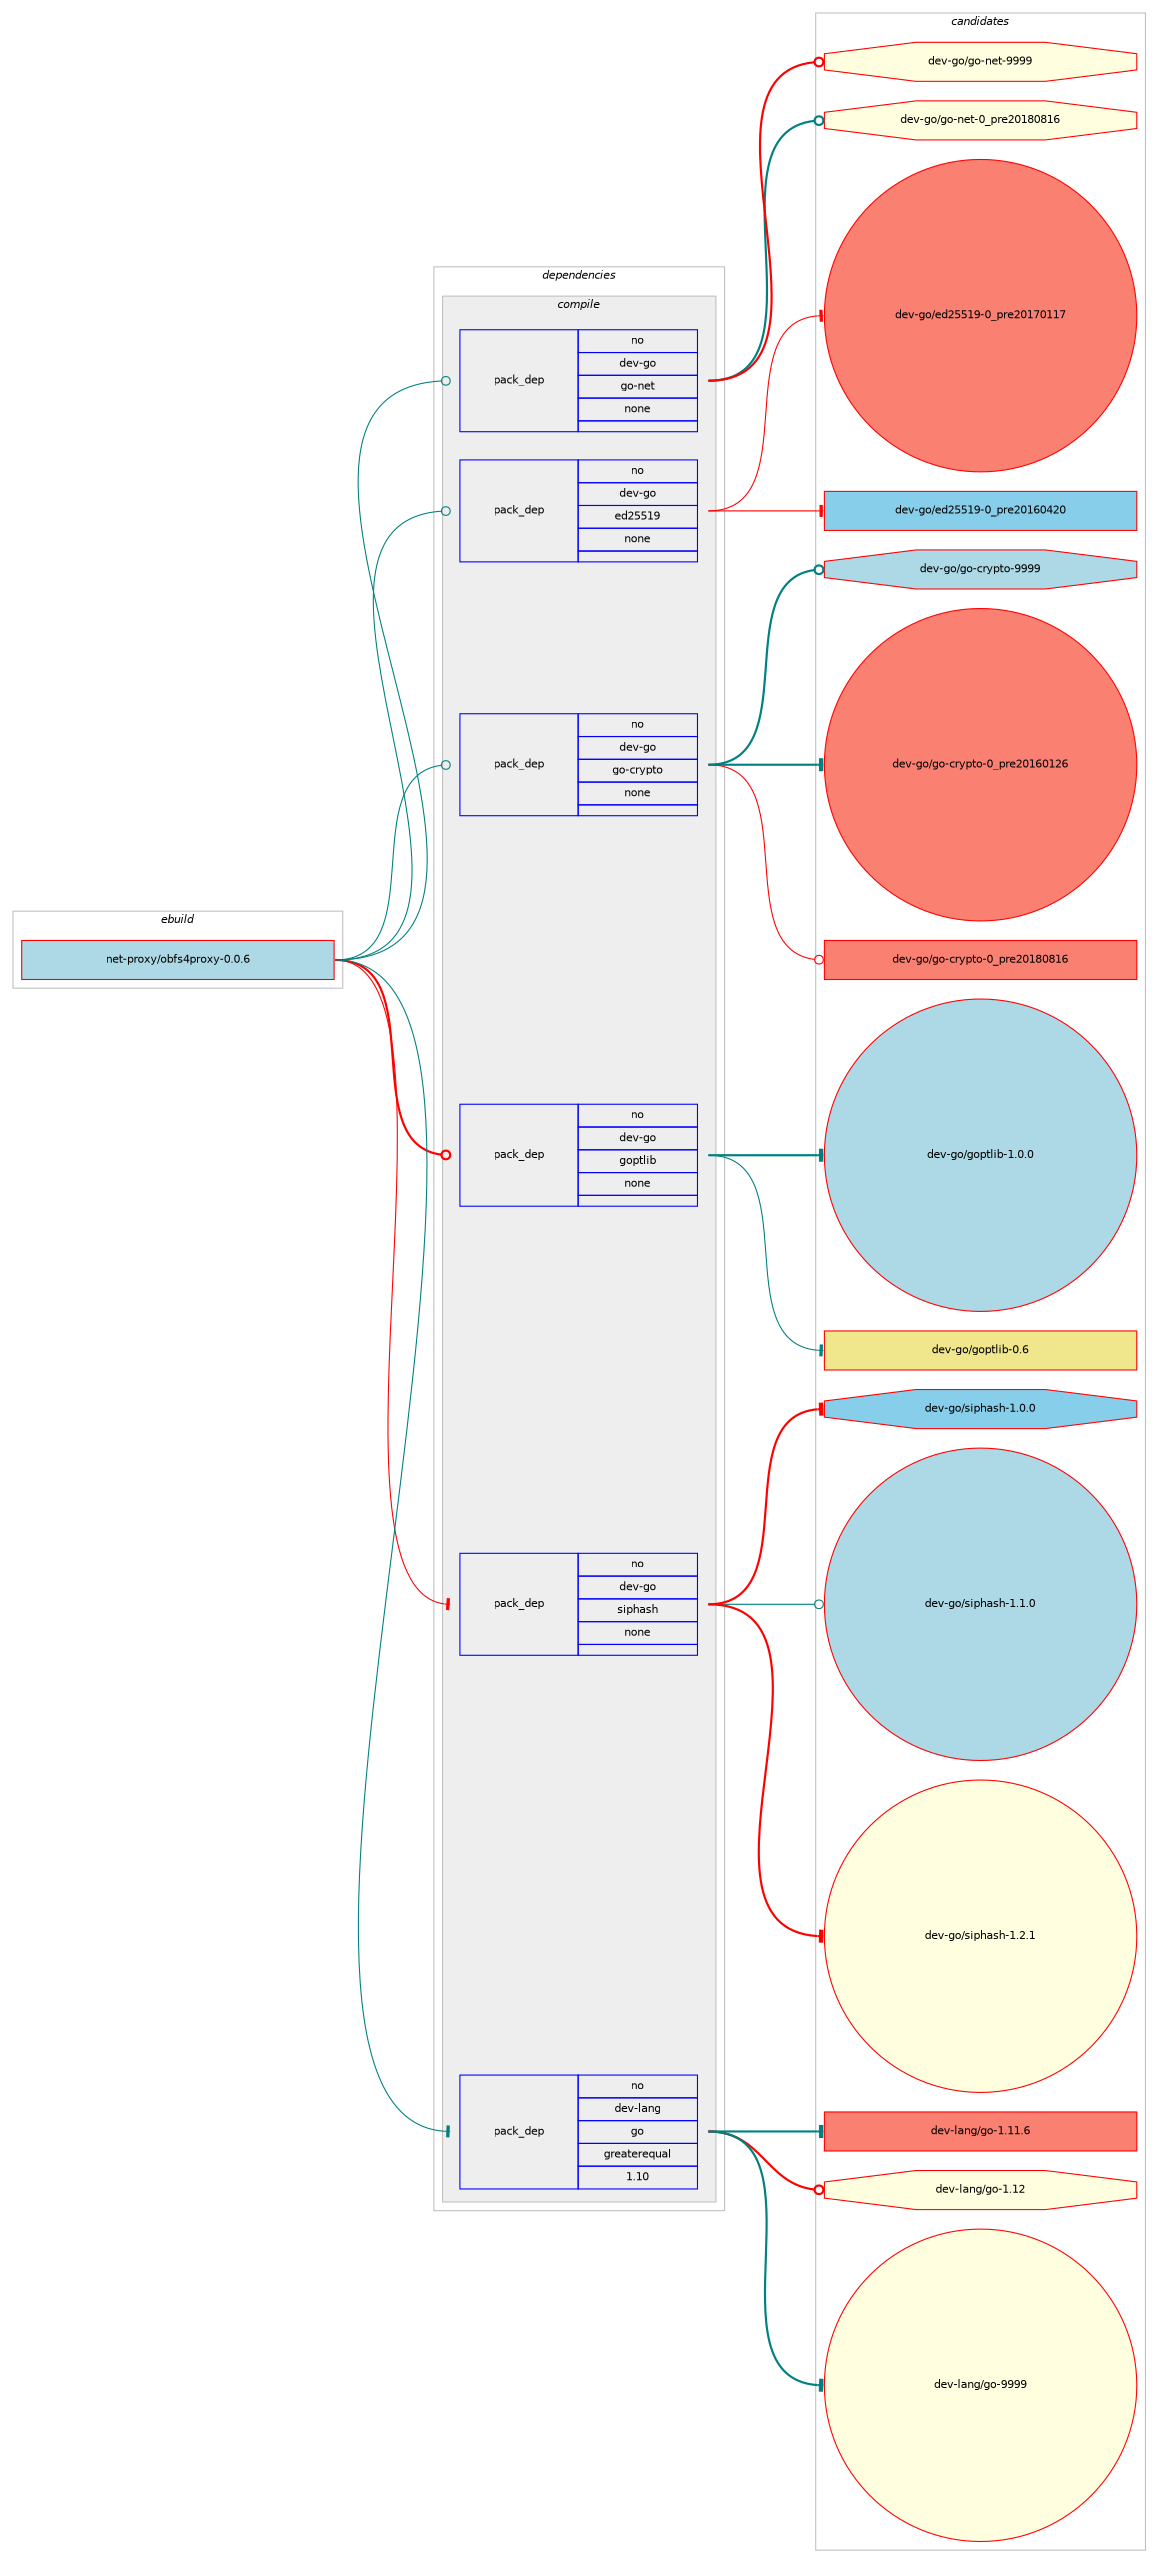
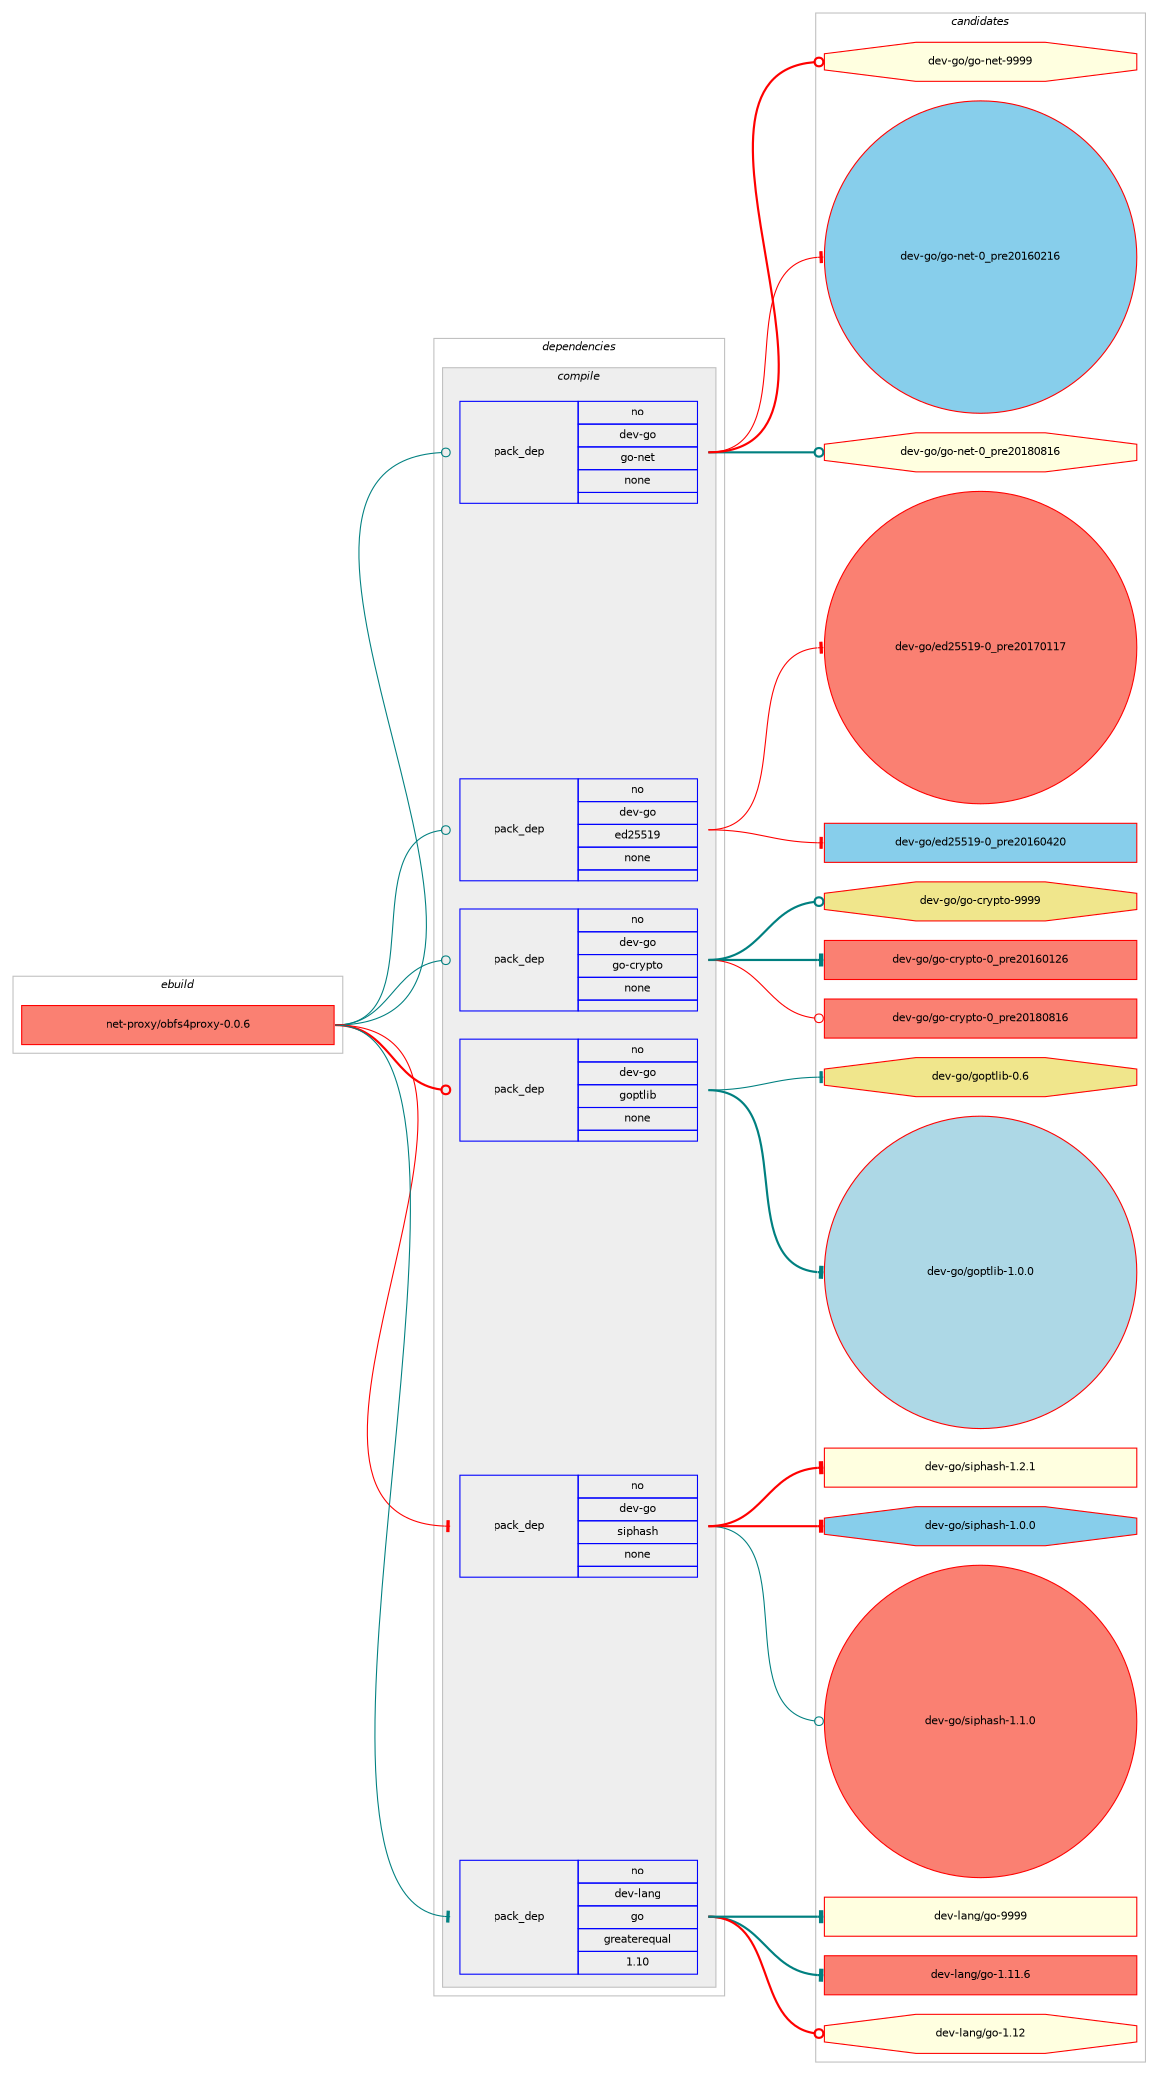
node "dev-go/go-net-0_pre20160216": added
node "dev-go/go-crypto-9999": fillcolor lightblue -> khaki
node "dev-go/go-crypto-0_pre20160126": shape circle -> box
node "net-proxy/obfs4proxy-0.0.6": fillcolor lightblue -> salmon
node "dev-go/goptlib-0.6": shape box -> octagon
node "dev-go/siphash-1.1.0": fillcolor lightblue -> salmon
node "dev-go/siphash-1.2.1": shape circle -> box
node "dev-lang/go-9999": shape circle -> box
